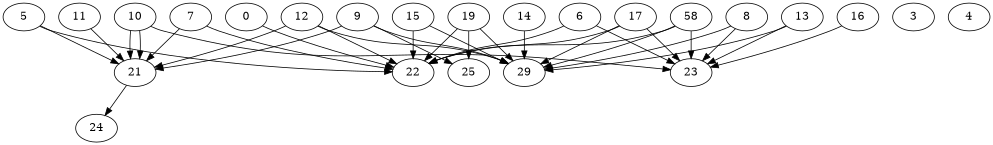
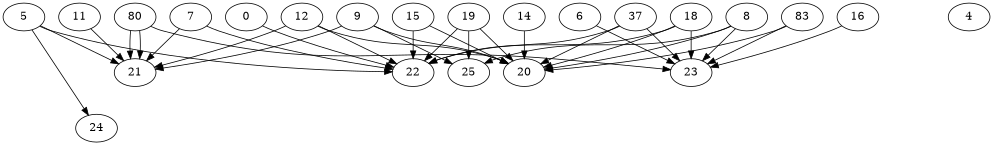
node "10": label "10" -> "80"
node "17": label "17" -> "37"
node "58": label "58" -> "18"
node "13": label "13" -> "83"
node "3": removed
edge "6" -> "22": removed
edge "8" -> "25": added
node "29": label "29" -> "20"
edge "21" -> "24": now "5" -> "24"
